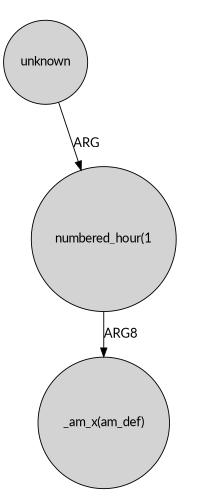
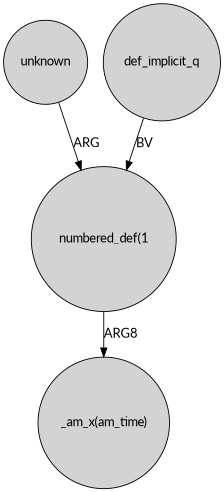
node "def_implicit_q": added
node "numbered_hour(1": label "numbered_hour(1" -> "numbered_def(1"
node "_am_x(am_def)": label "_am_x(am_def)" -> "_am_x(am_time)"
